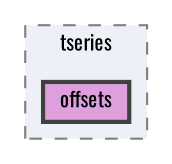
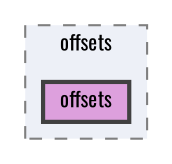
cluster "tseries": label "tseries" -> "offsets"
